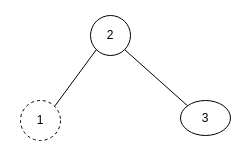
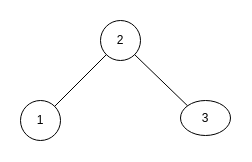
node "2": moved (111, 36) -> (121, 41)
node "1": style dashed -> solid
